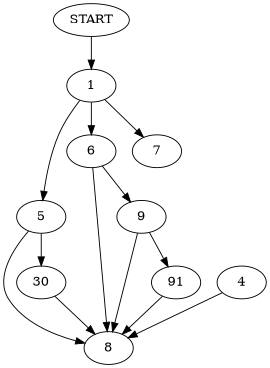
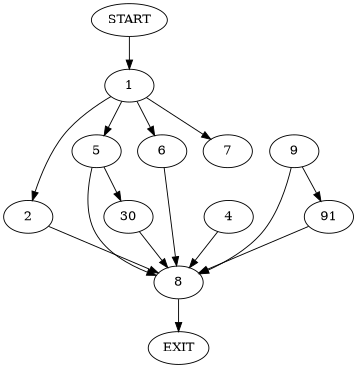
edge "6" -> "9": removed
node "2": added
node "EXIT": added
